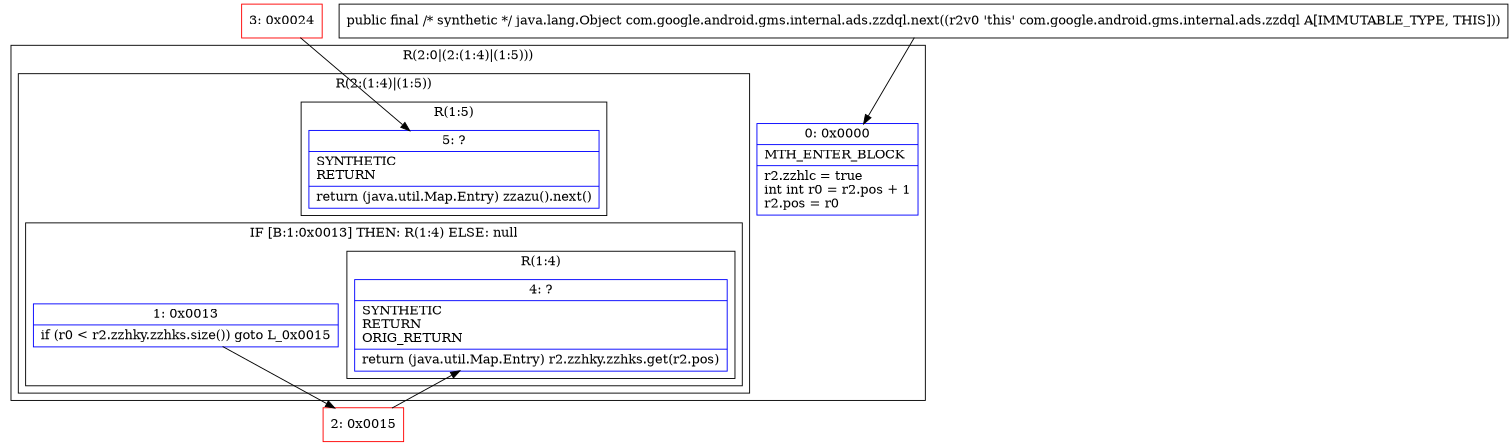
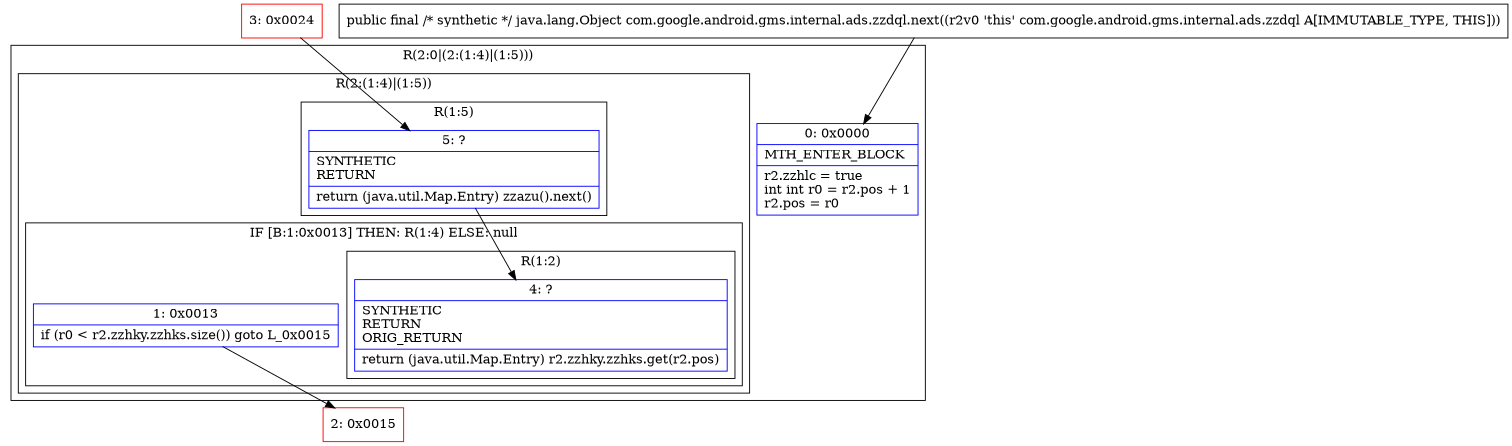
cluster "R(1:4)": label "R(1:4)" -> "R(1:2)"
edge "2: 0x0015" -> "4: ?": now "5: ?" -> "4: ?"
